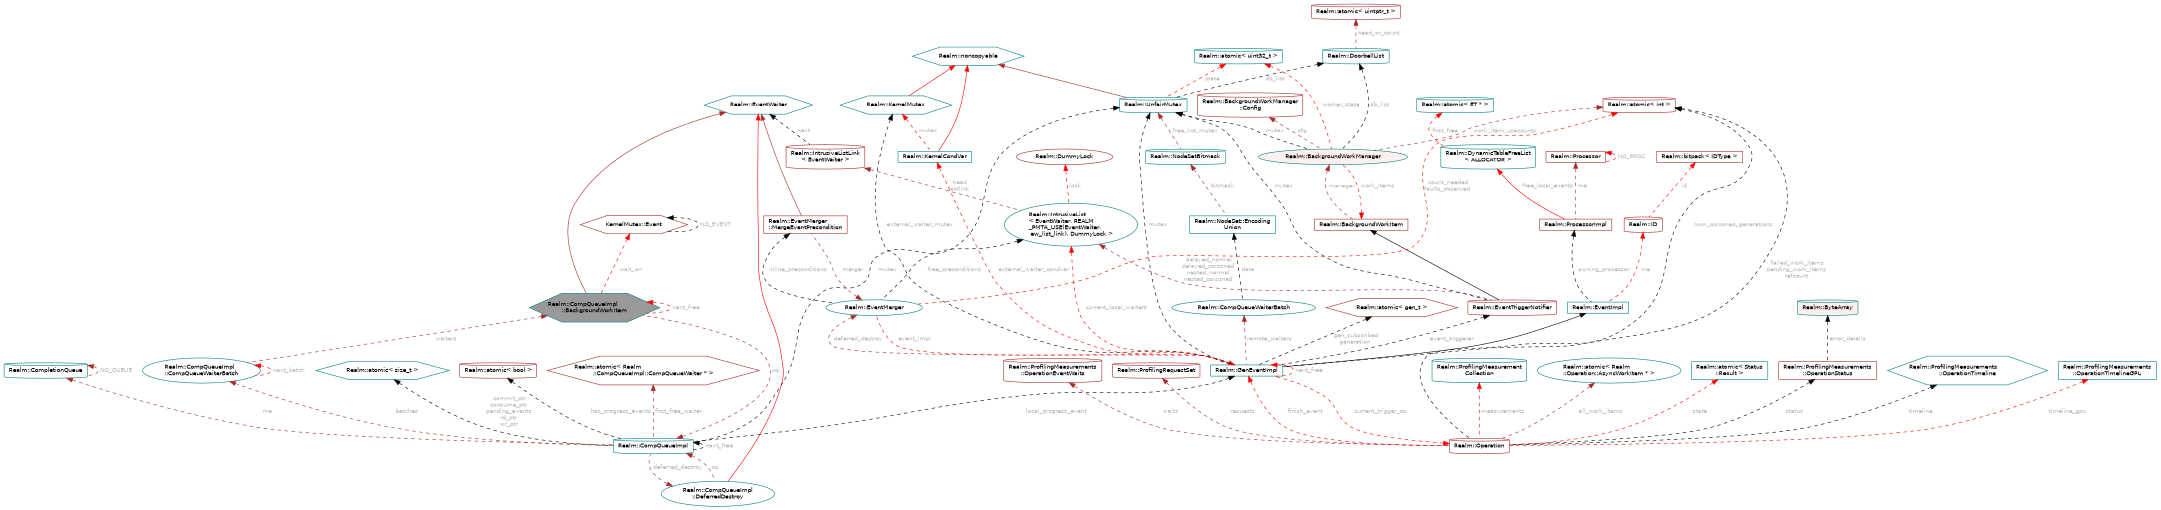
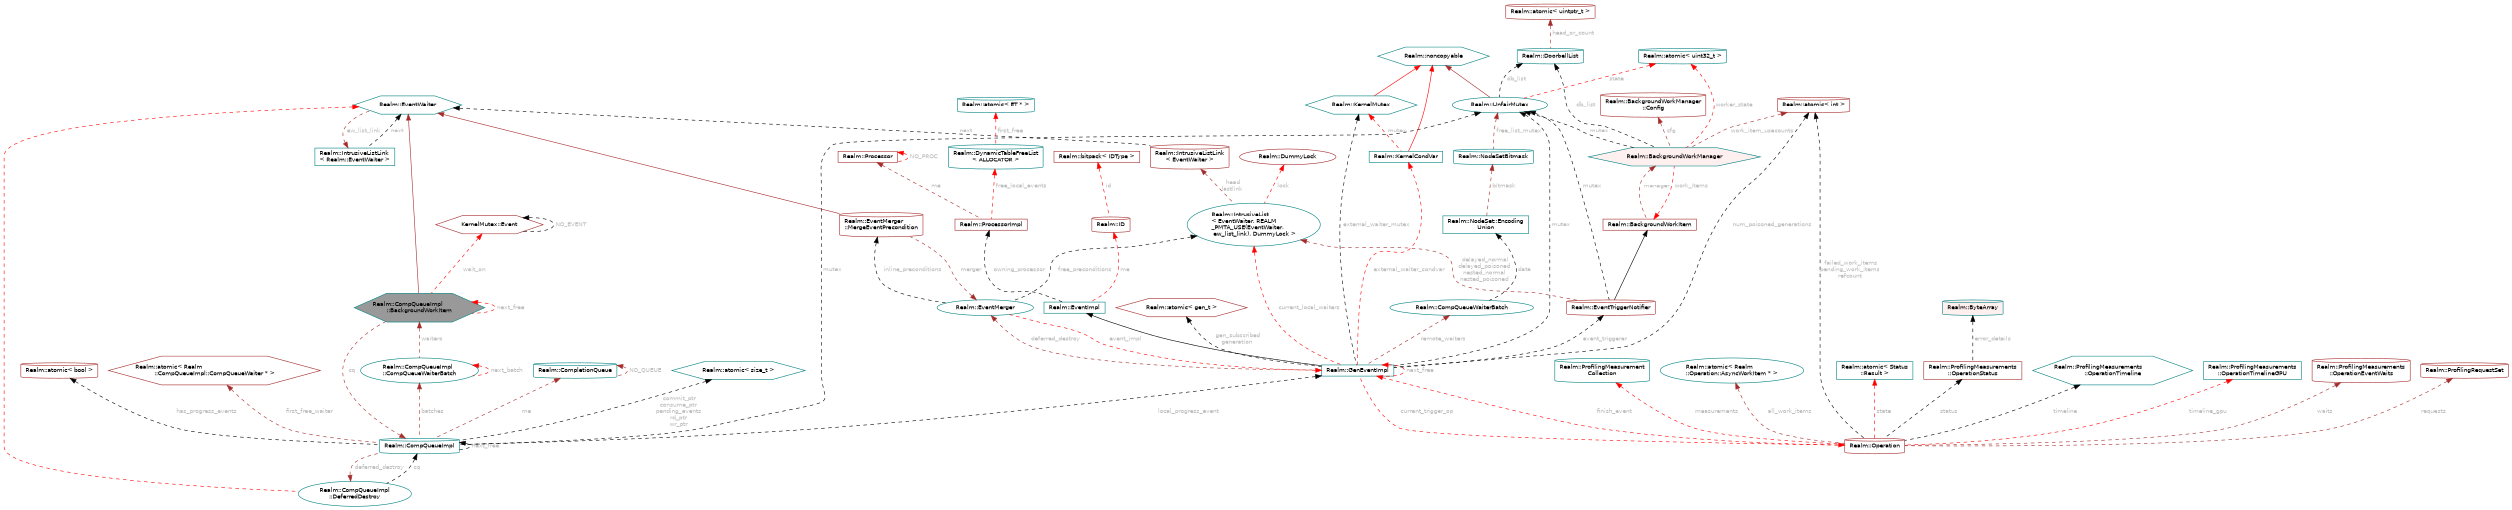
node "Realm::UnfairMutex": shape cylinder -> ellipse
node "Realm::IntrusiveListLink < Realm::EventWaiter >": added
node "Realm::BackgroundWorkManager": shape ellipse -> hexagon
edge "Realm::ProcessorImpl" -> "Realm::DynamicTableFreeList < ALLOCATOR >": style solid -> dashed
node "Realm::EventMerger ::MergeEventPrecondition": shape box -> cylinder
edge "Realm::EventMerger" -> "Realm::atomic< int >": removed, label "count_needed faults_observed"
edge "Realm::CompQueueImpl ::DeferredDestroy" -> "Realm::EventWaiter": style solid -> dashed
edge "Realm::CompQueueImpl ::DeferredDestroy" -> "Realm::CompQueueImpl": color brown -> black
